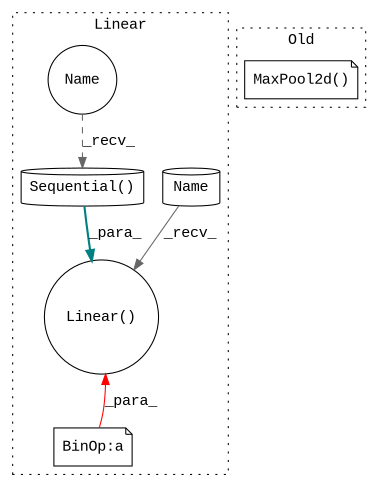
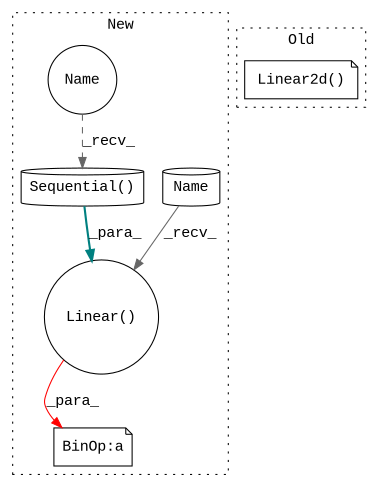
cluster "Linear": label "Linear" -> "New"
node "MaxPool2d()": label "MaxPool2d()" -> "Linear2d()"
edge "BinOp:a" -> "Linear()": reversed
